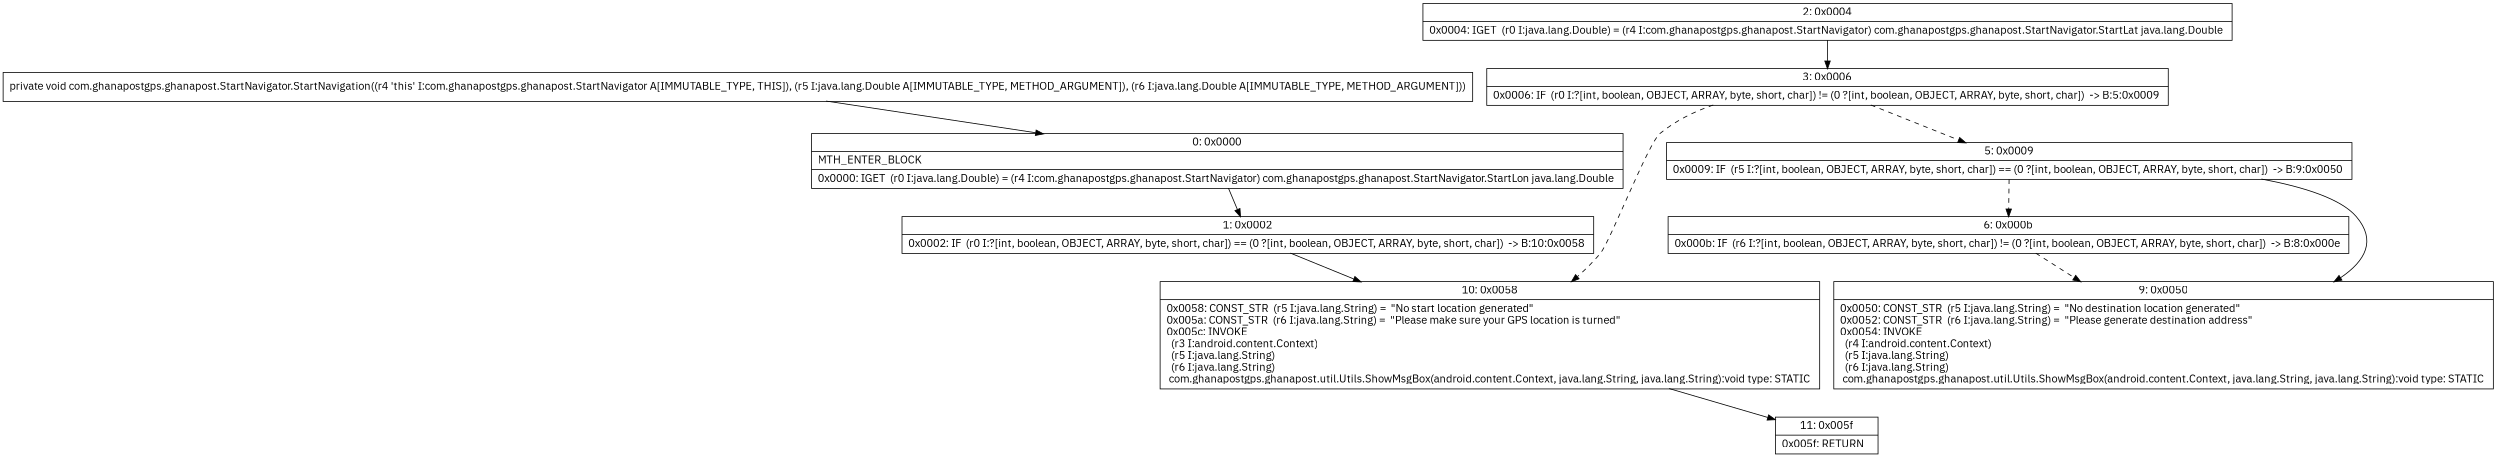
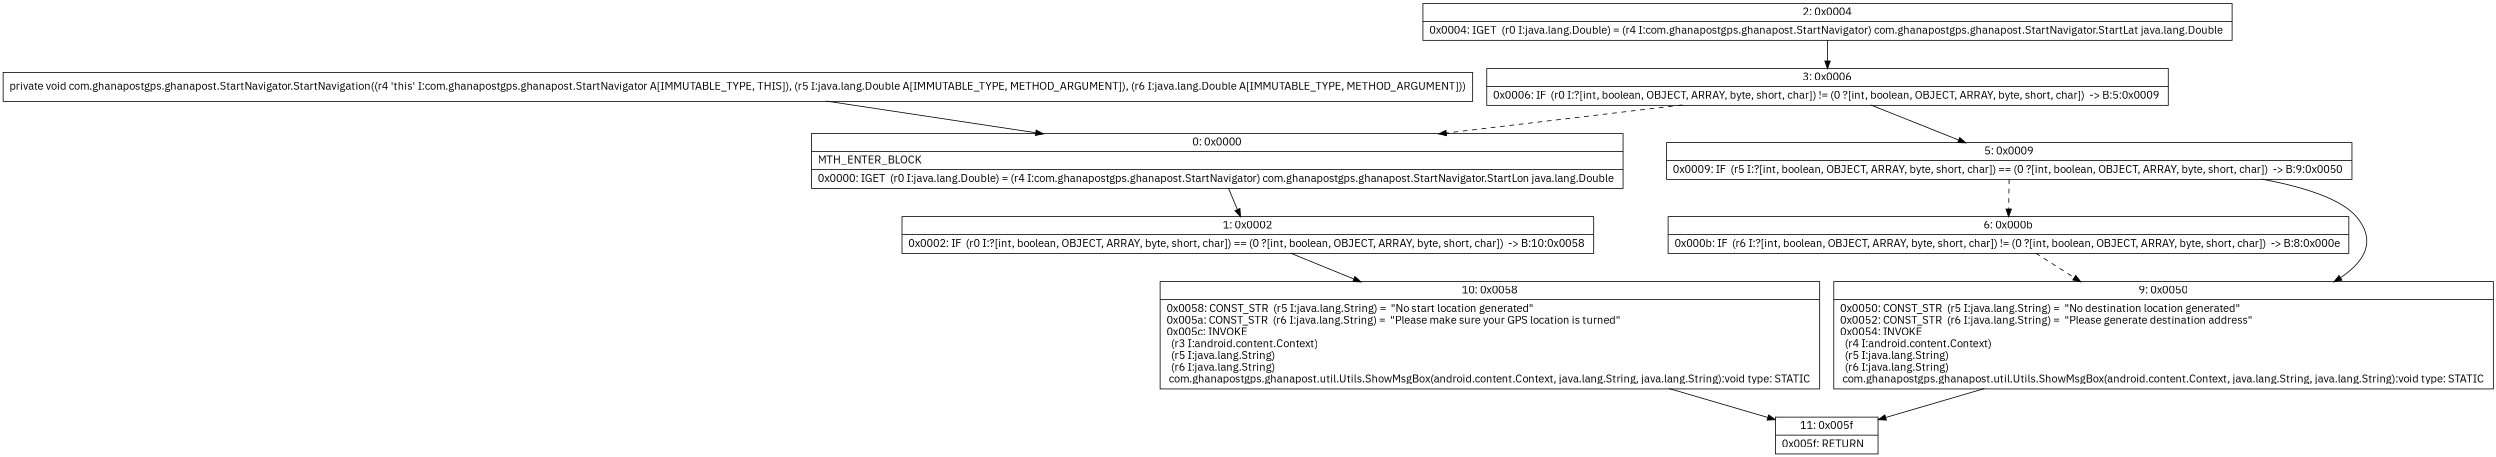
edge "3: 0x0006" -> "5: 0x0009": style dashed -> solid
edge "3: 0x0006" -> "10: 0x0058": now "3: 0x0006" -> "0: 0x0000"
edge "9: 0x0050" -> "11: 0x005f": added
